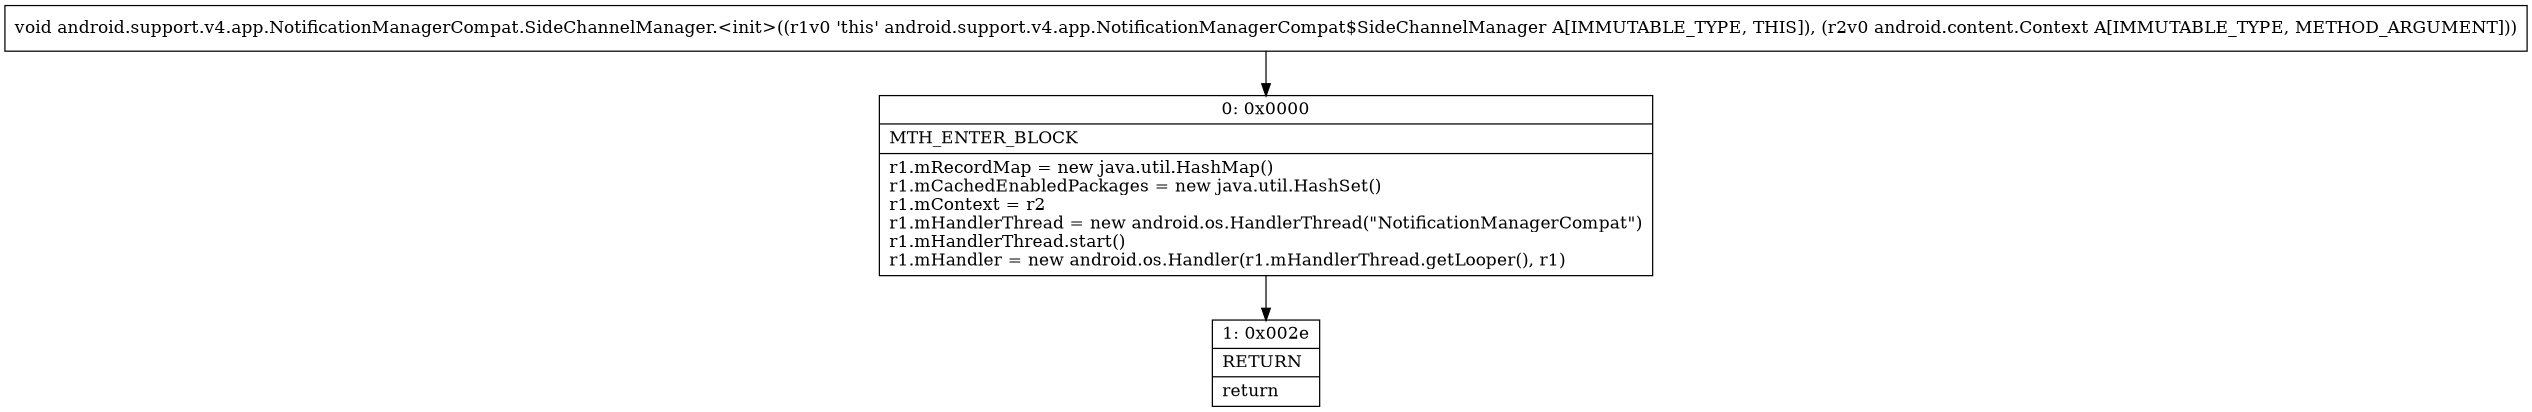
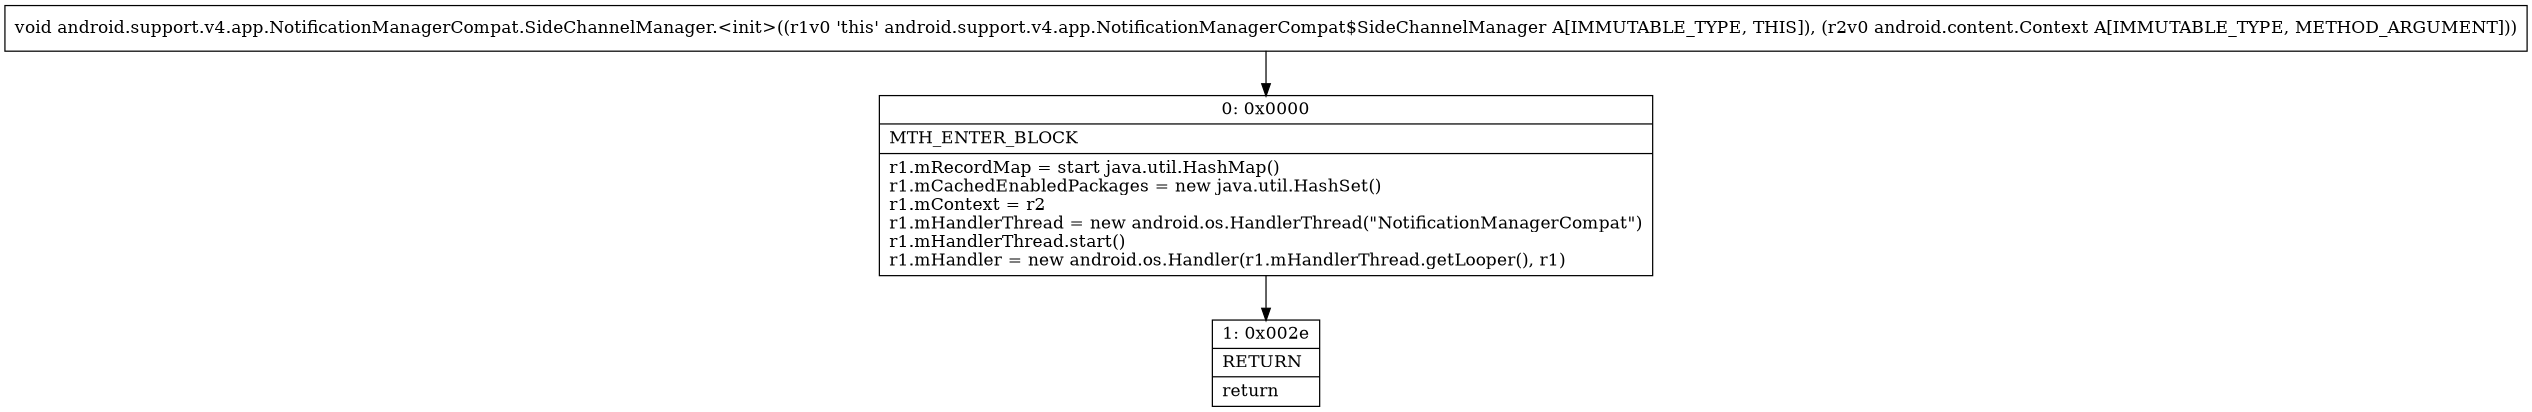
node "0: 0x0000": text "r1.mRecordMap = new java.util.HashMap()" -> "r1.mRecordMap = start java.util.HashMap()"
